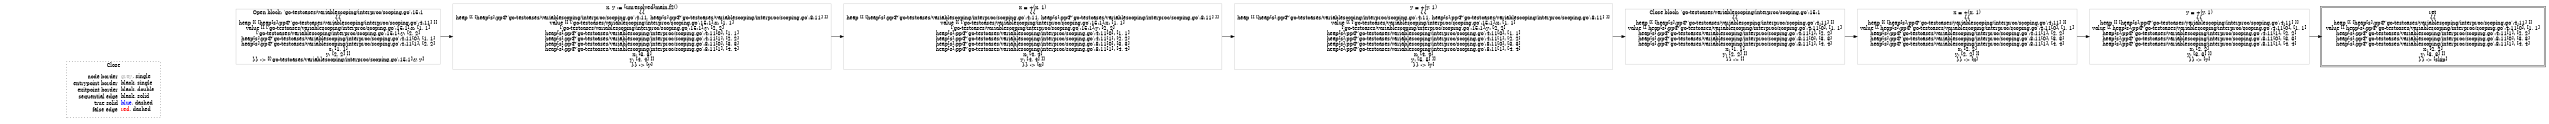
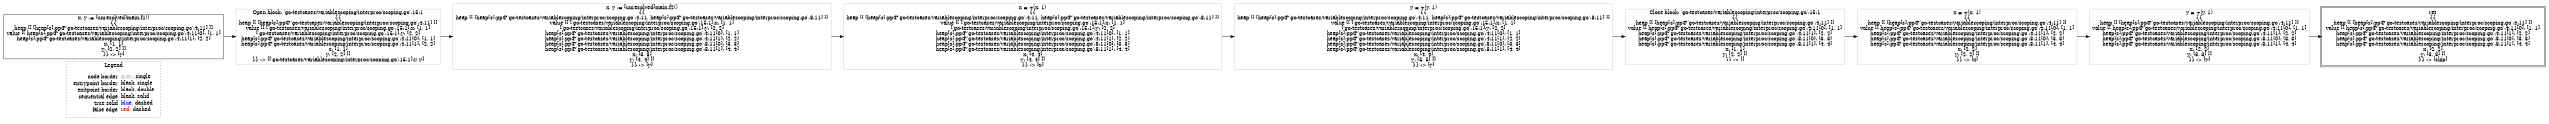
node "x, y := [unresolved]main.f1()": added
cluster "Close": label "Close" -> "Legend"
